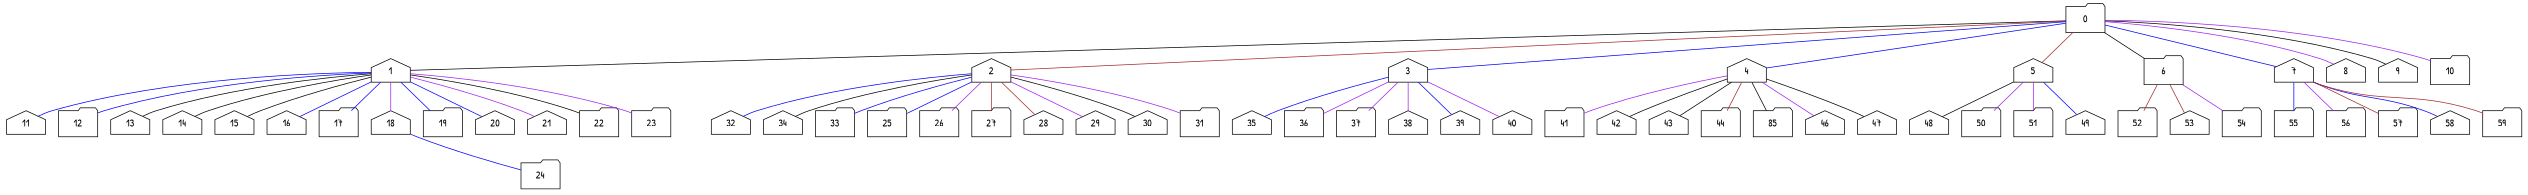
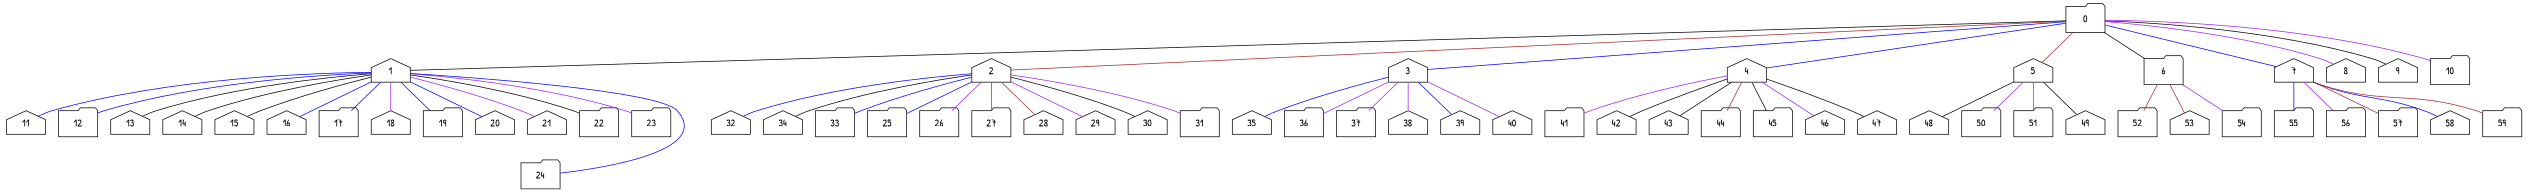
edge "5" -- "49": color blue -> black
node "85": label "85" -> "45"
edge "18" -- "24": now "1" -- "24"
